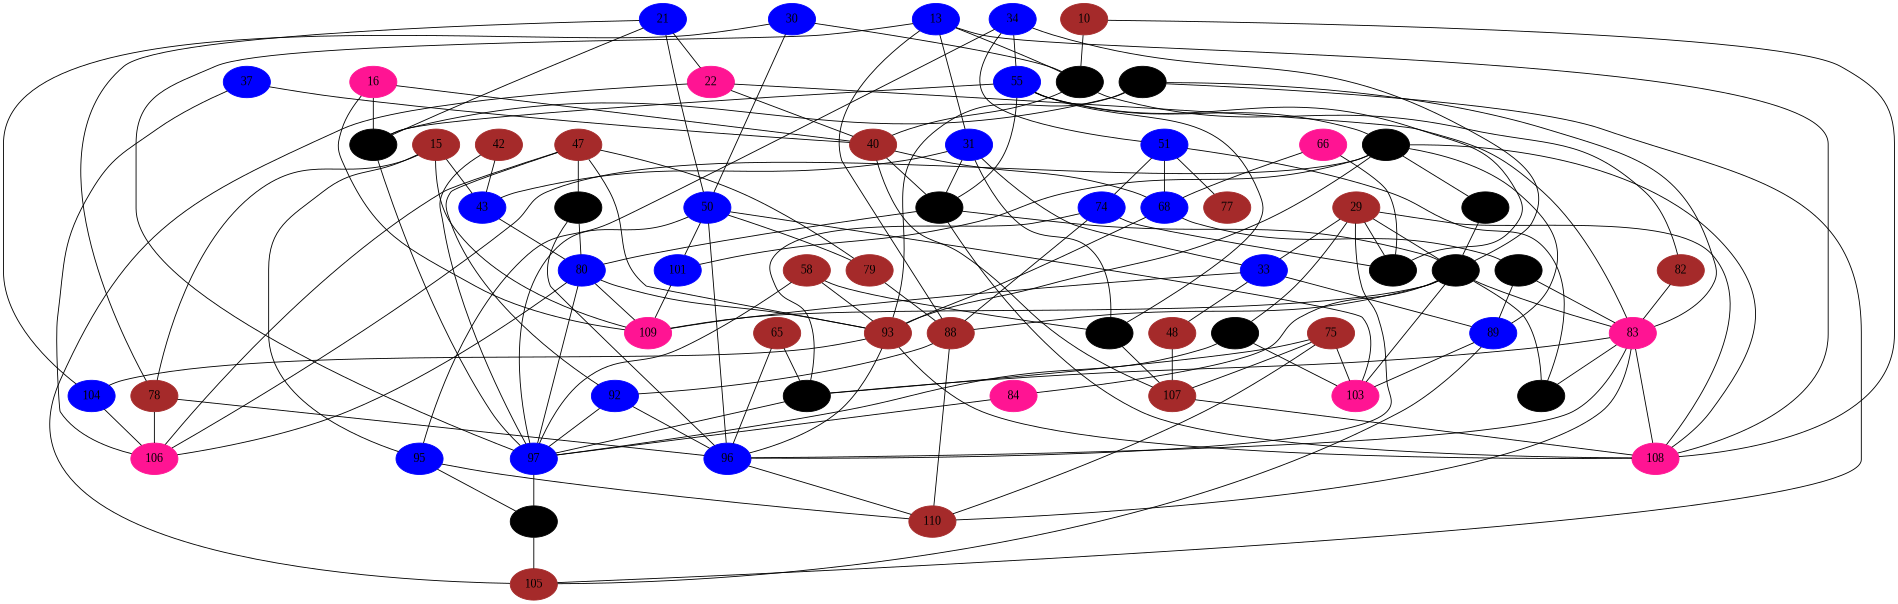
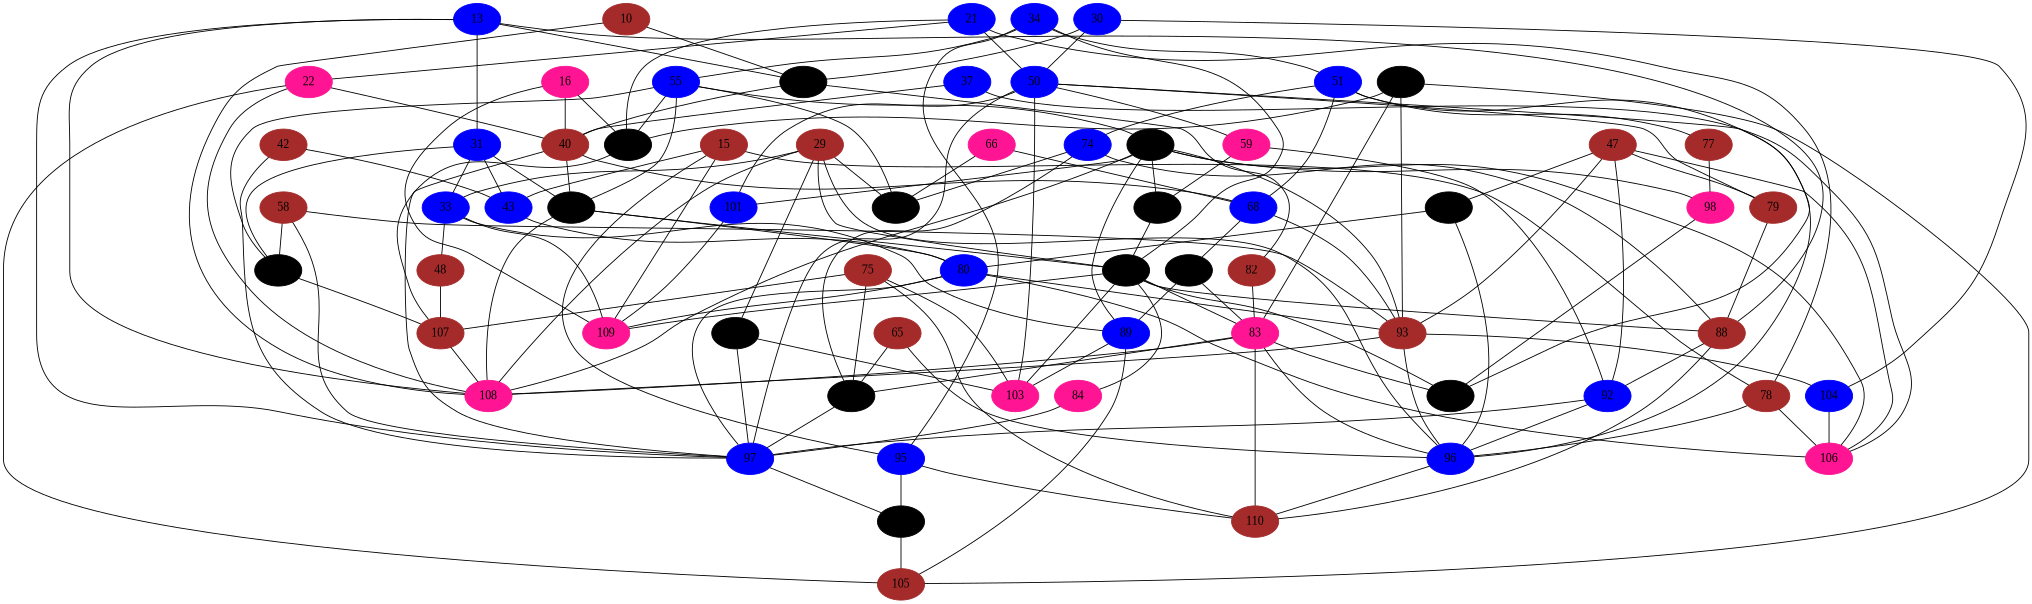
edge "22" -- "83": now "22" -- "108"
node "59": added
node "98": added
